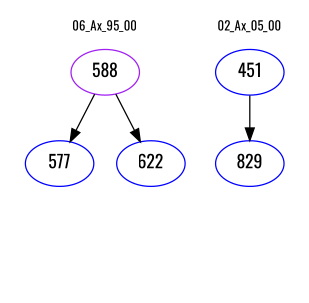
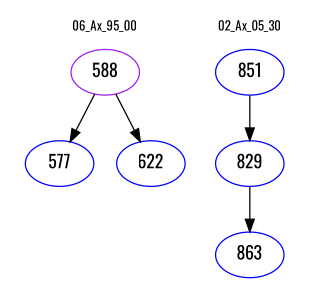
cluster "02_Ax_05_00": label "02_Ax_05_00" -> "02_Ax_05_30"
node "451": label "451" -> "851"
node "863": added
